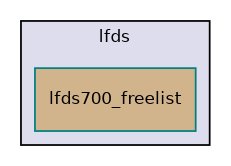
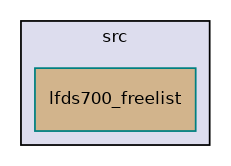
cluster "lfds": label "lfds" -> "src"
